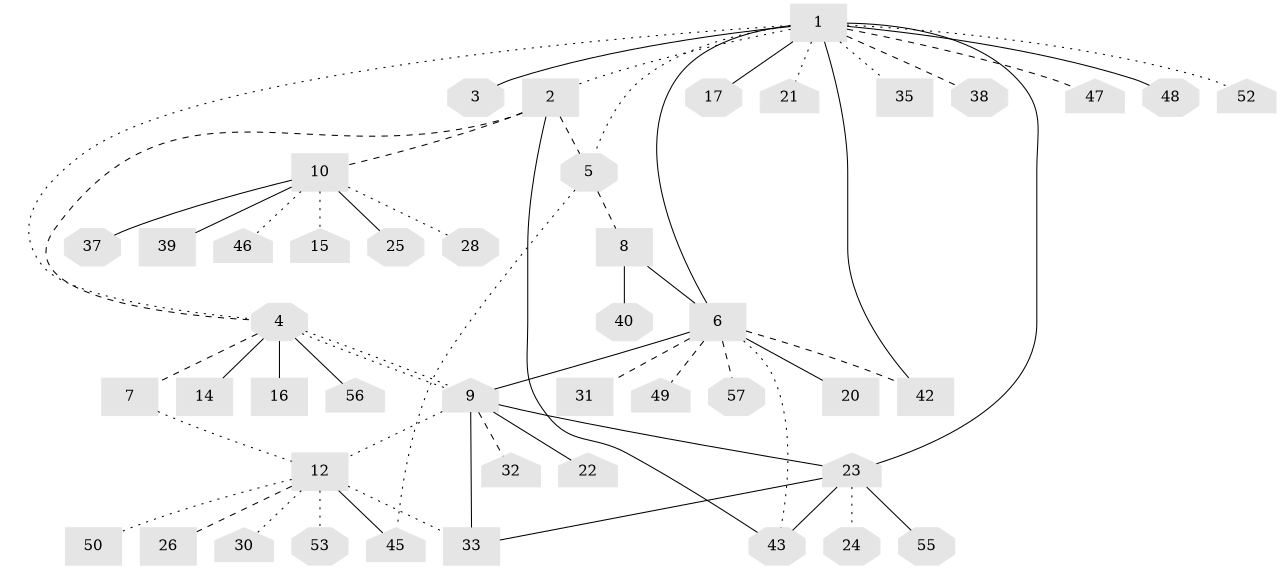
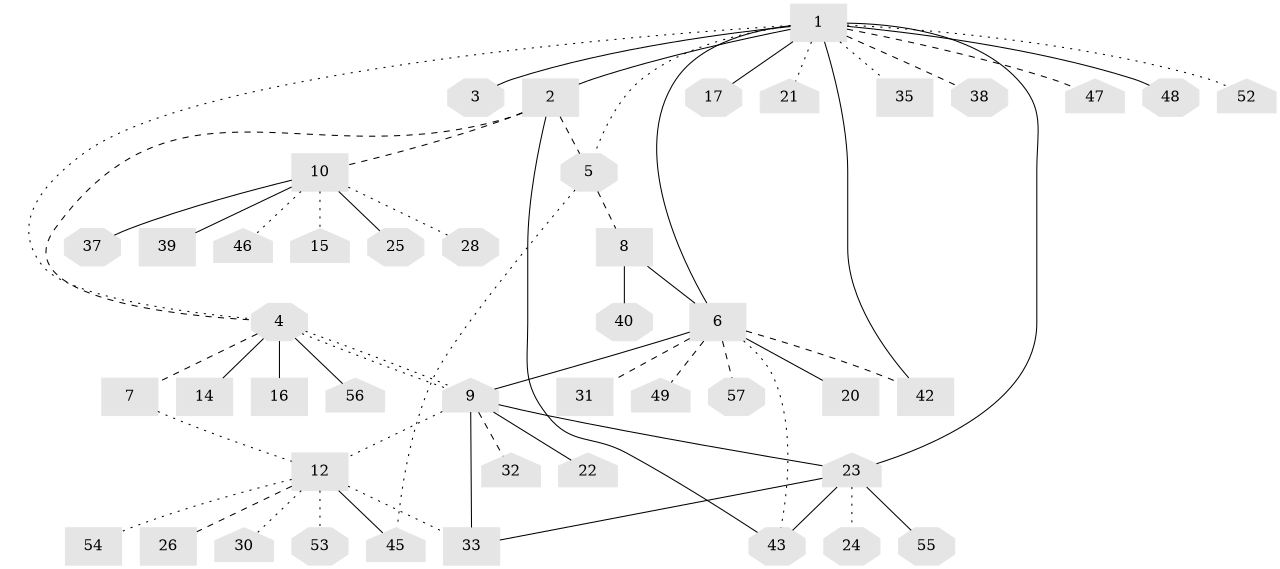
edge "1" -- "2": style dotted -> solid
node "50": label "50" -> "54"
